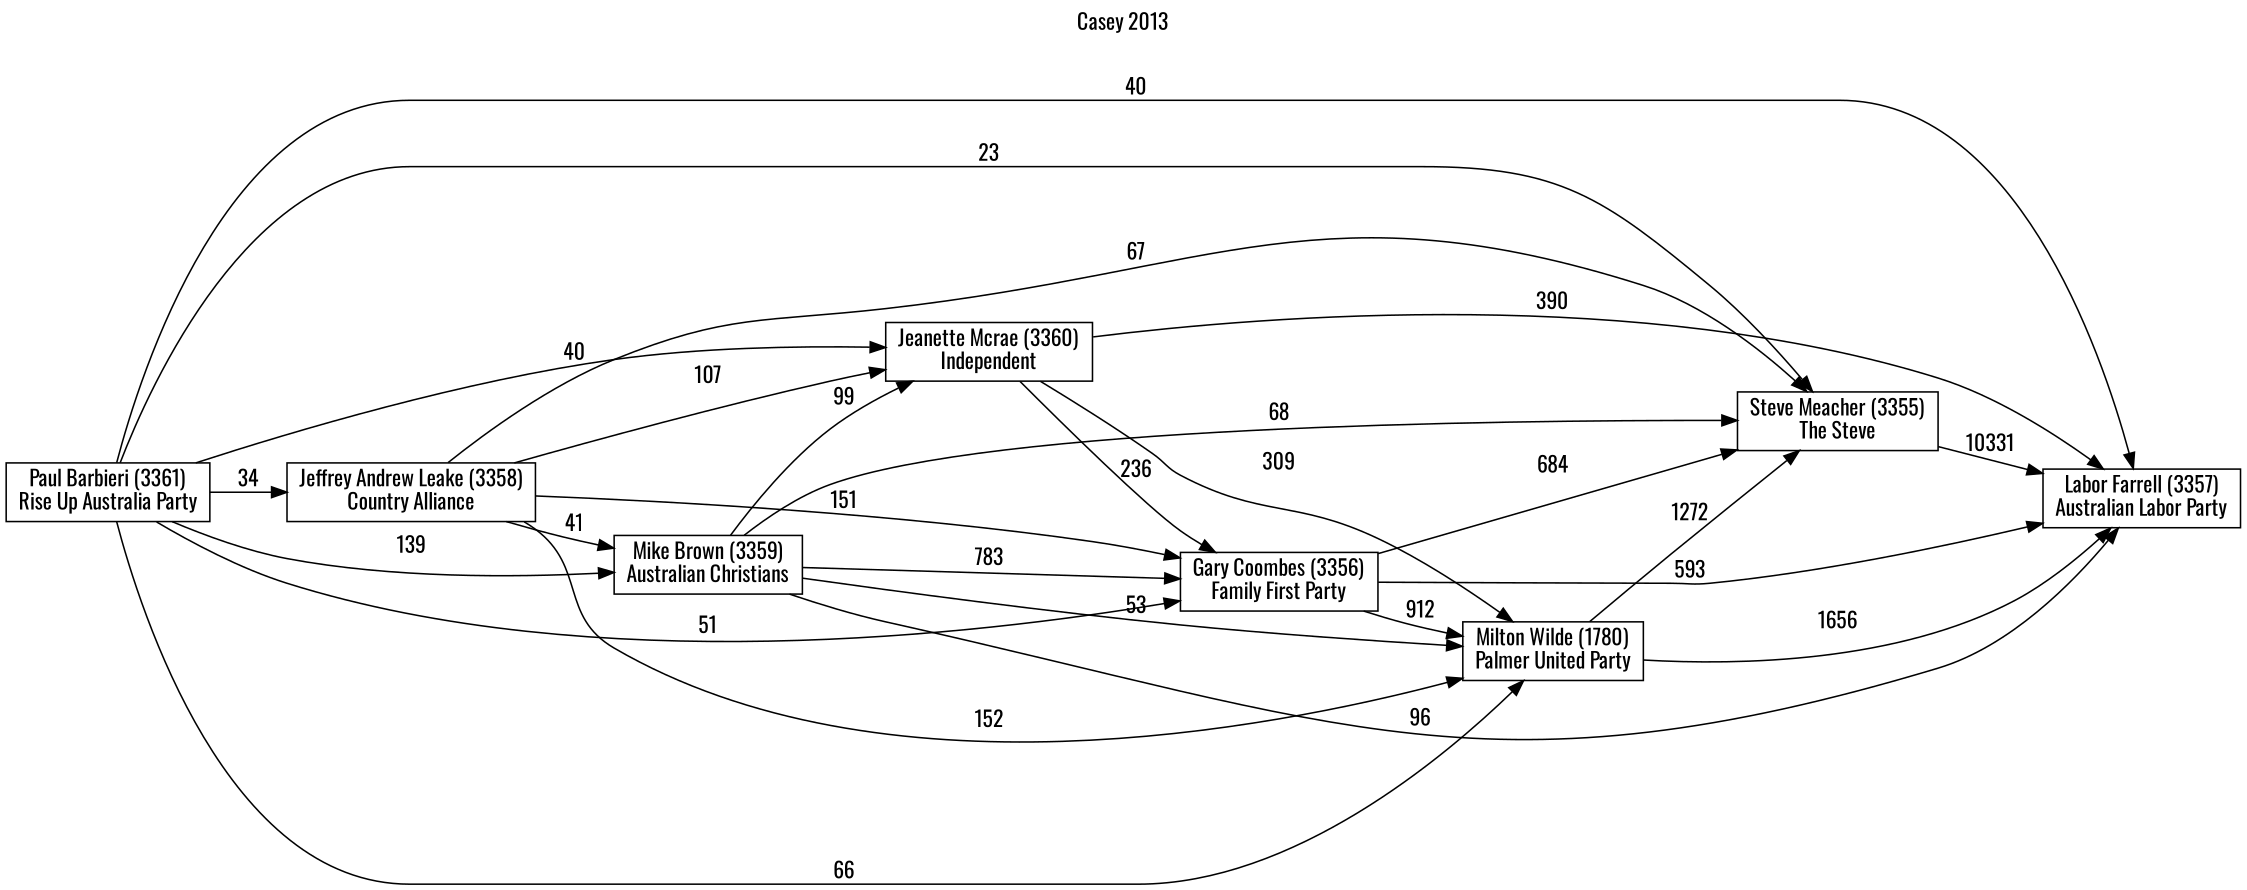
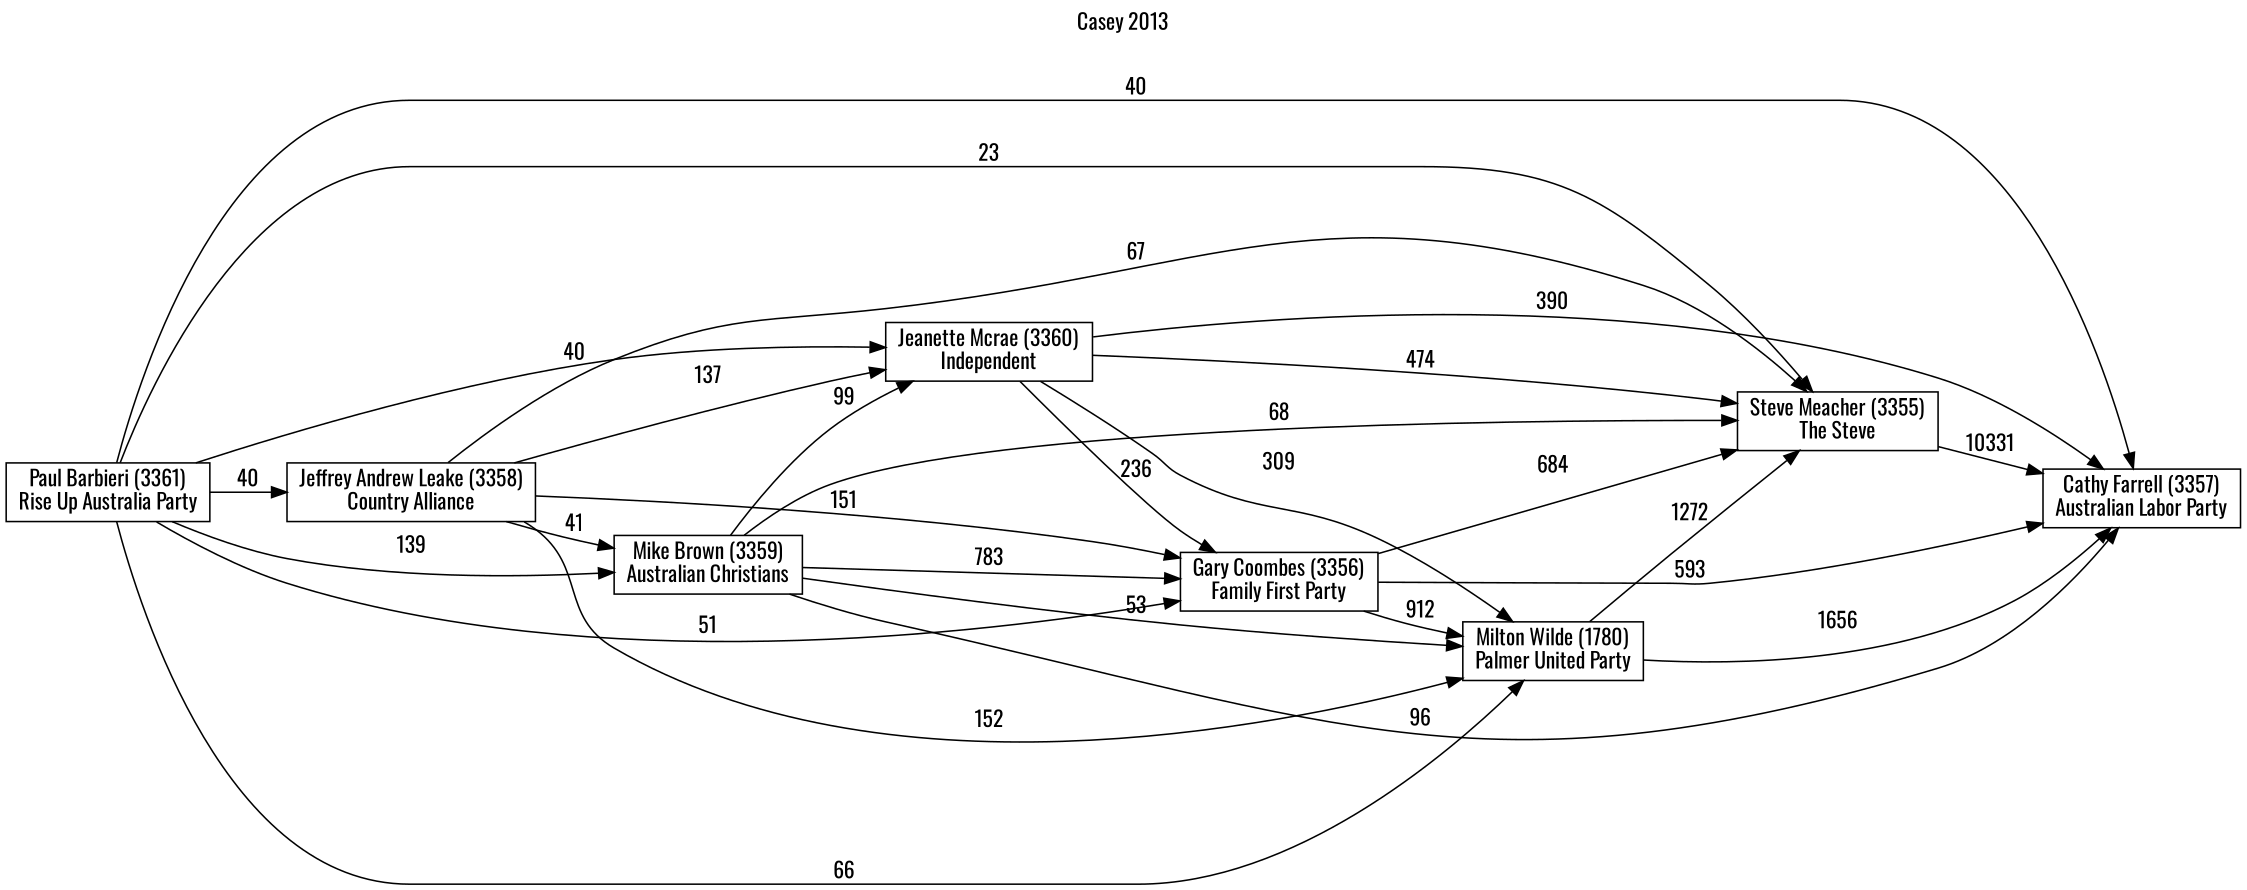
edge "Jeanette Mcrae (3360) Independent" -> "Steve Meacher (3355) The Steve": added, label "474"
edge "Jeffrey Andrew Leake (3358) Country Alliance" -> "Jeanette Mcrae (3360) Independent": label "107" -> "137"
edge "Paul Barbieri (3361) Rise Up Australia Party" -> "Jeffrey Andrew Leake (3358) Country Alliance": label "34" -> "40"
node "Labor Farrell (3357) Australian Labor Party": label "Labor Farrell (3357) Australian Labor Party" -> "Cathy Farrell (3357) Australian Labor Party"
